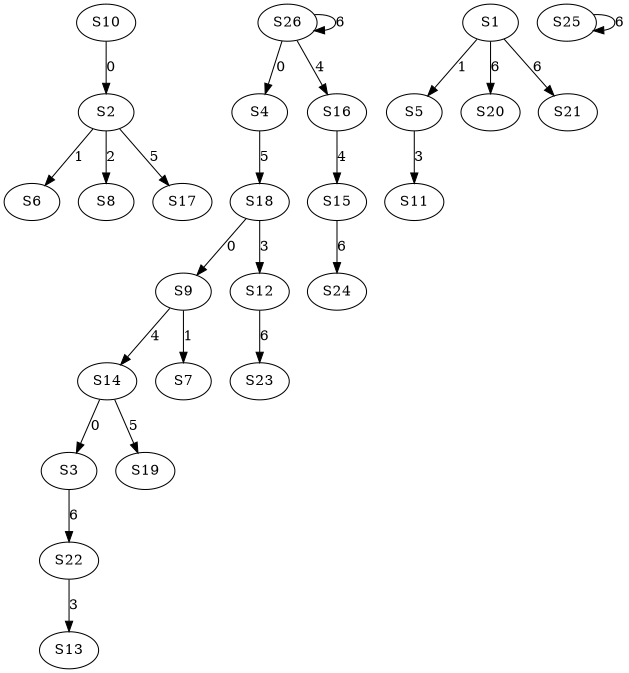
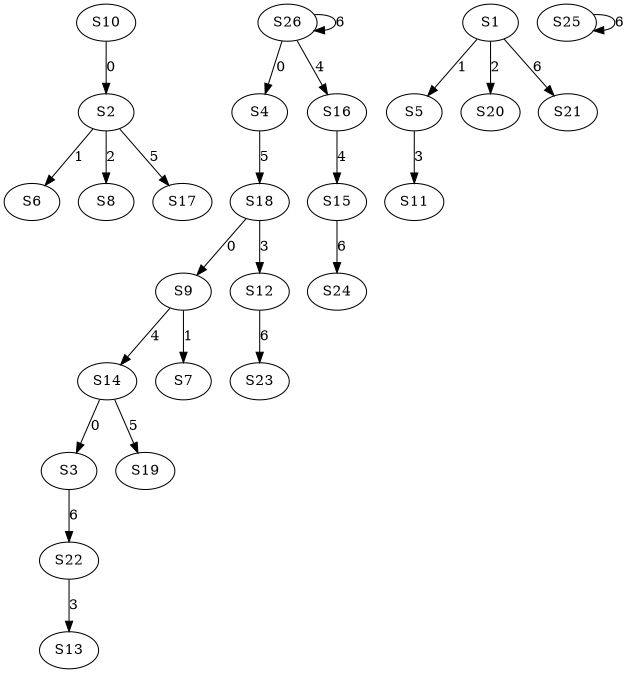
edge "S1" -> "S20": label "6" -> "2"
